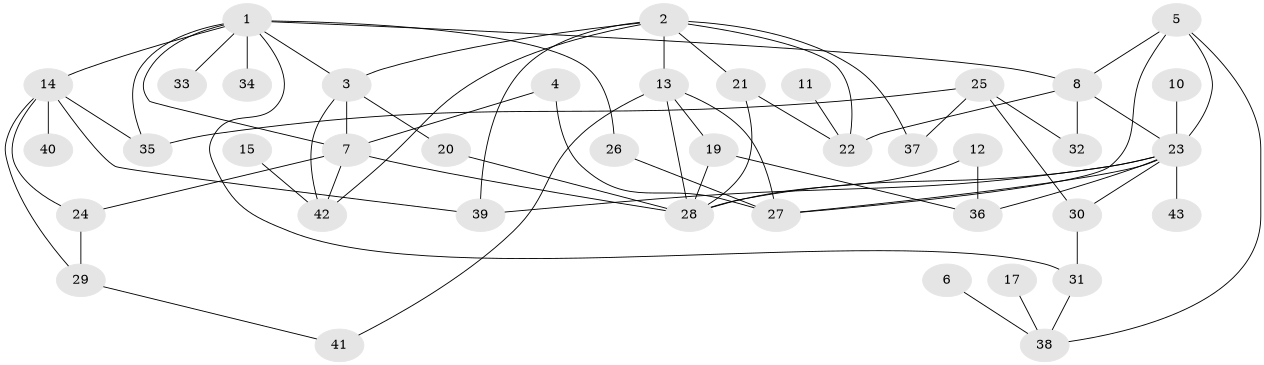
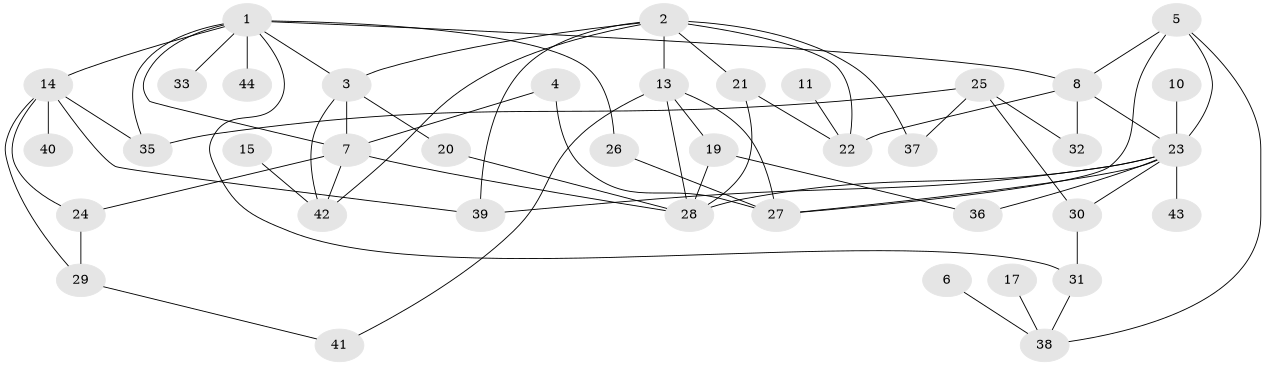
node "34": label "34" -> "44"
node "12": removed
